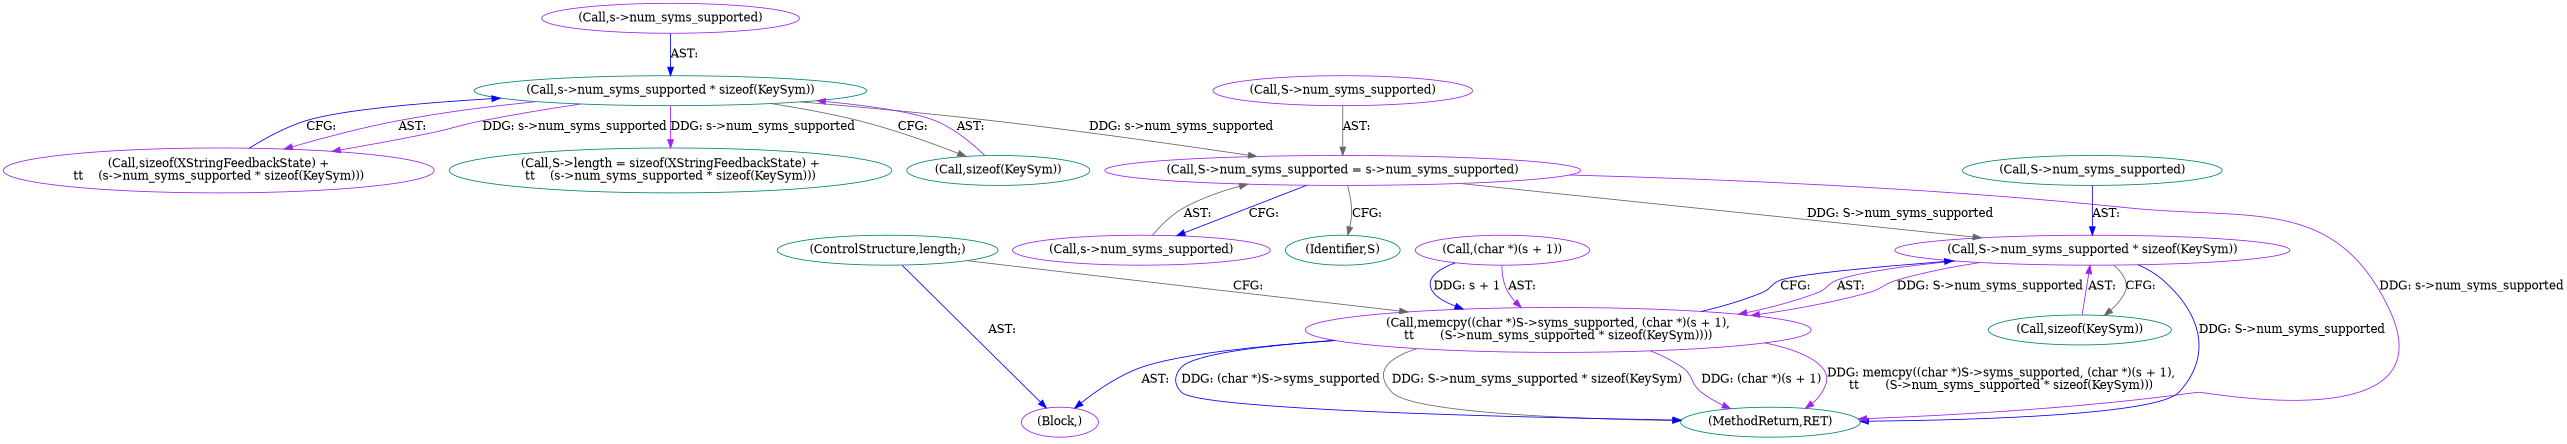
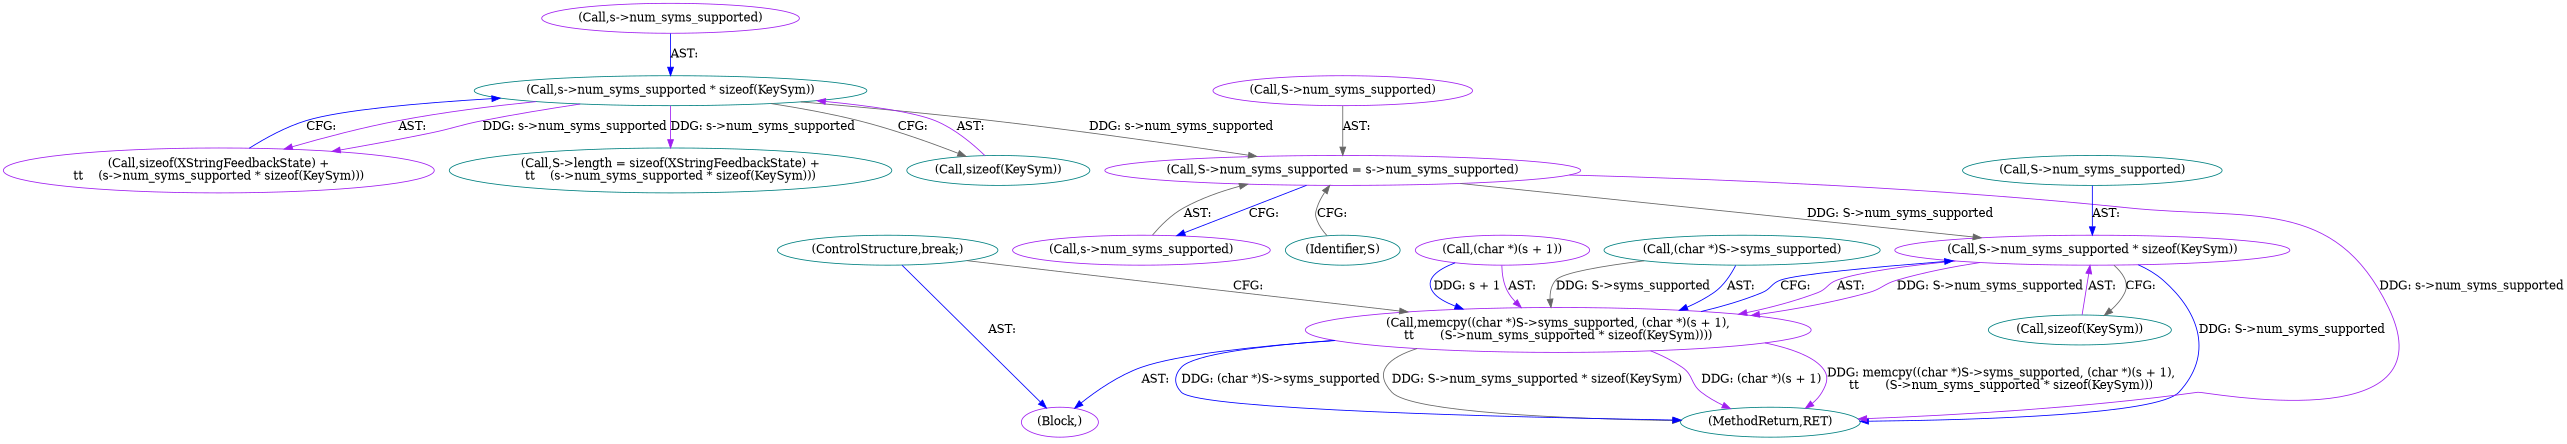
edge "(Call,S->num_syms_supported = s->num_syms_supported)" -> "(Identifier,S)": reversed
node "(ControlStructure,length;)": label "(ControlStructure,length;)" -> "(ControlStructure,break;)"
node "(Call,(char *)S->syms_supported)": added
